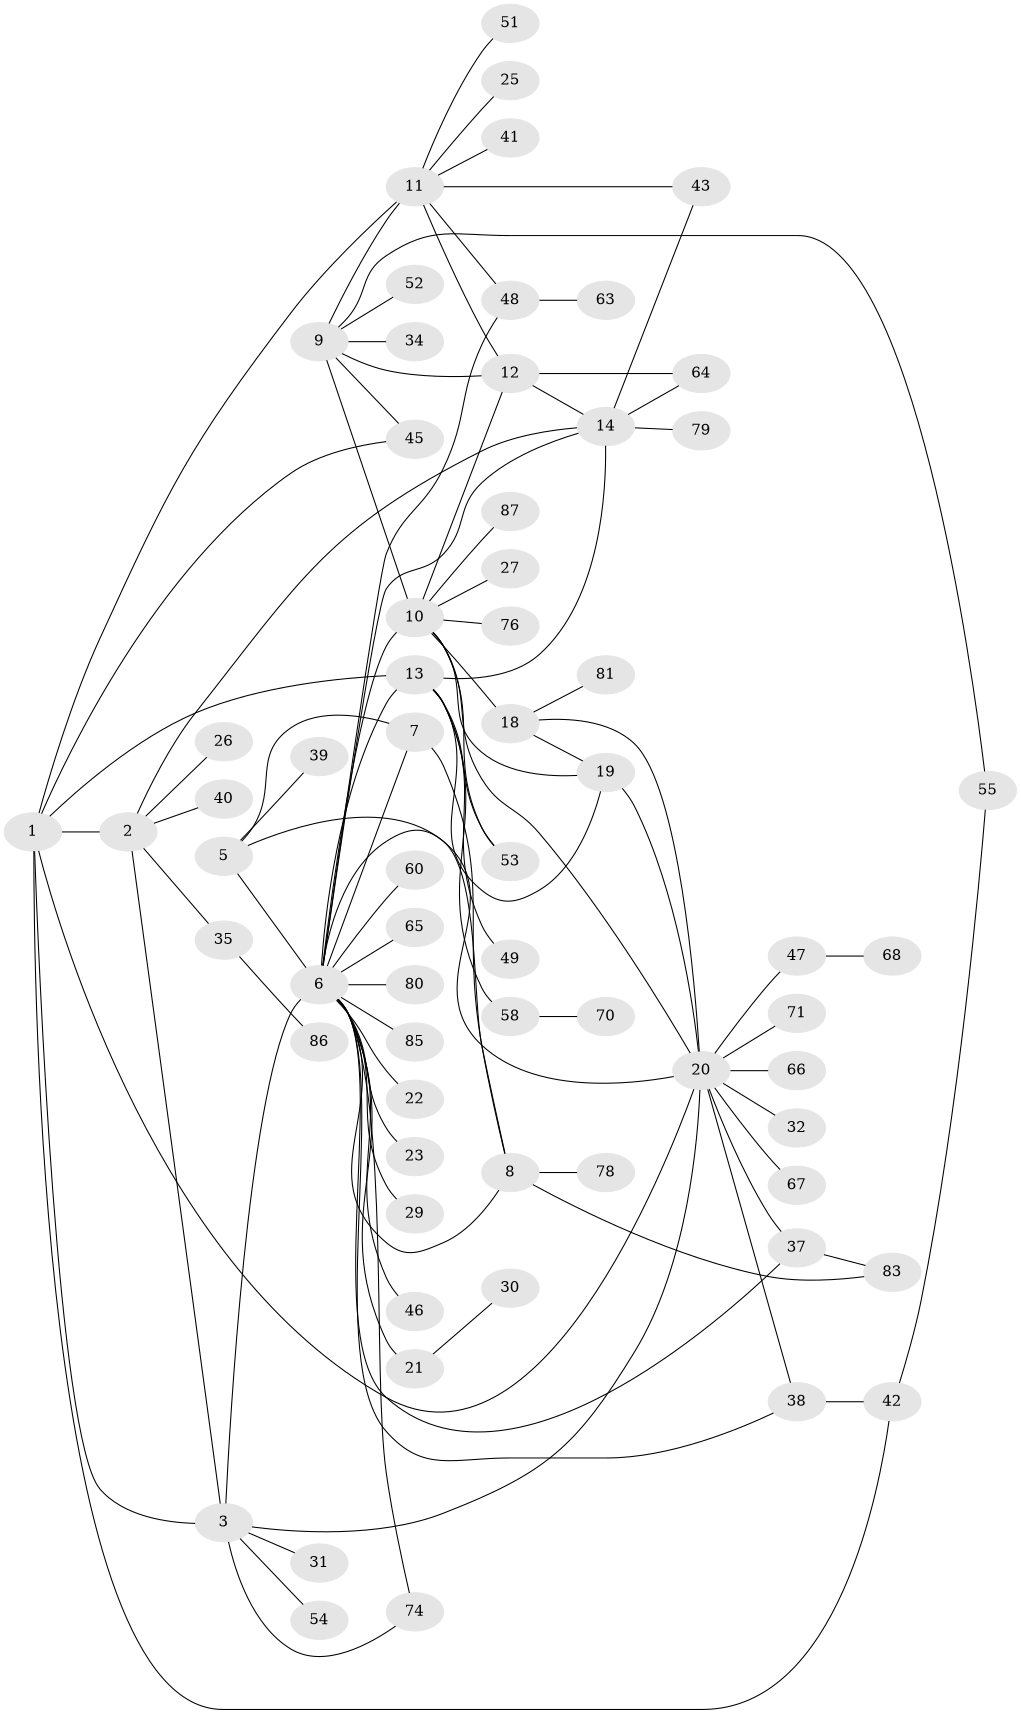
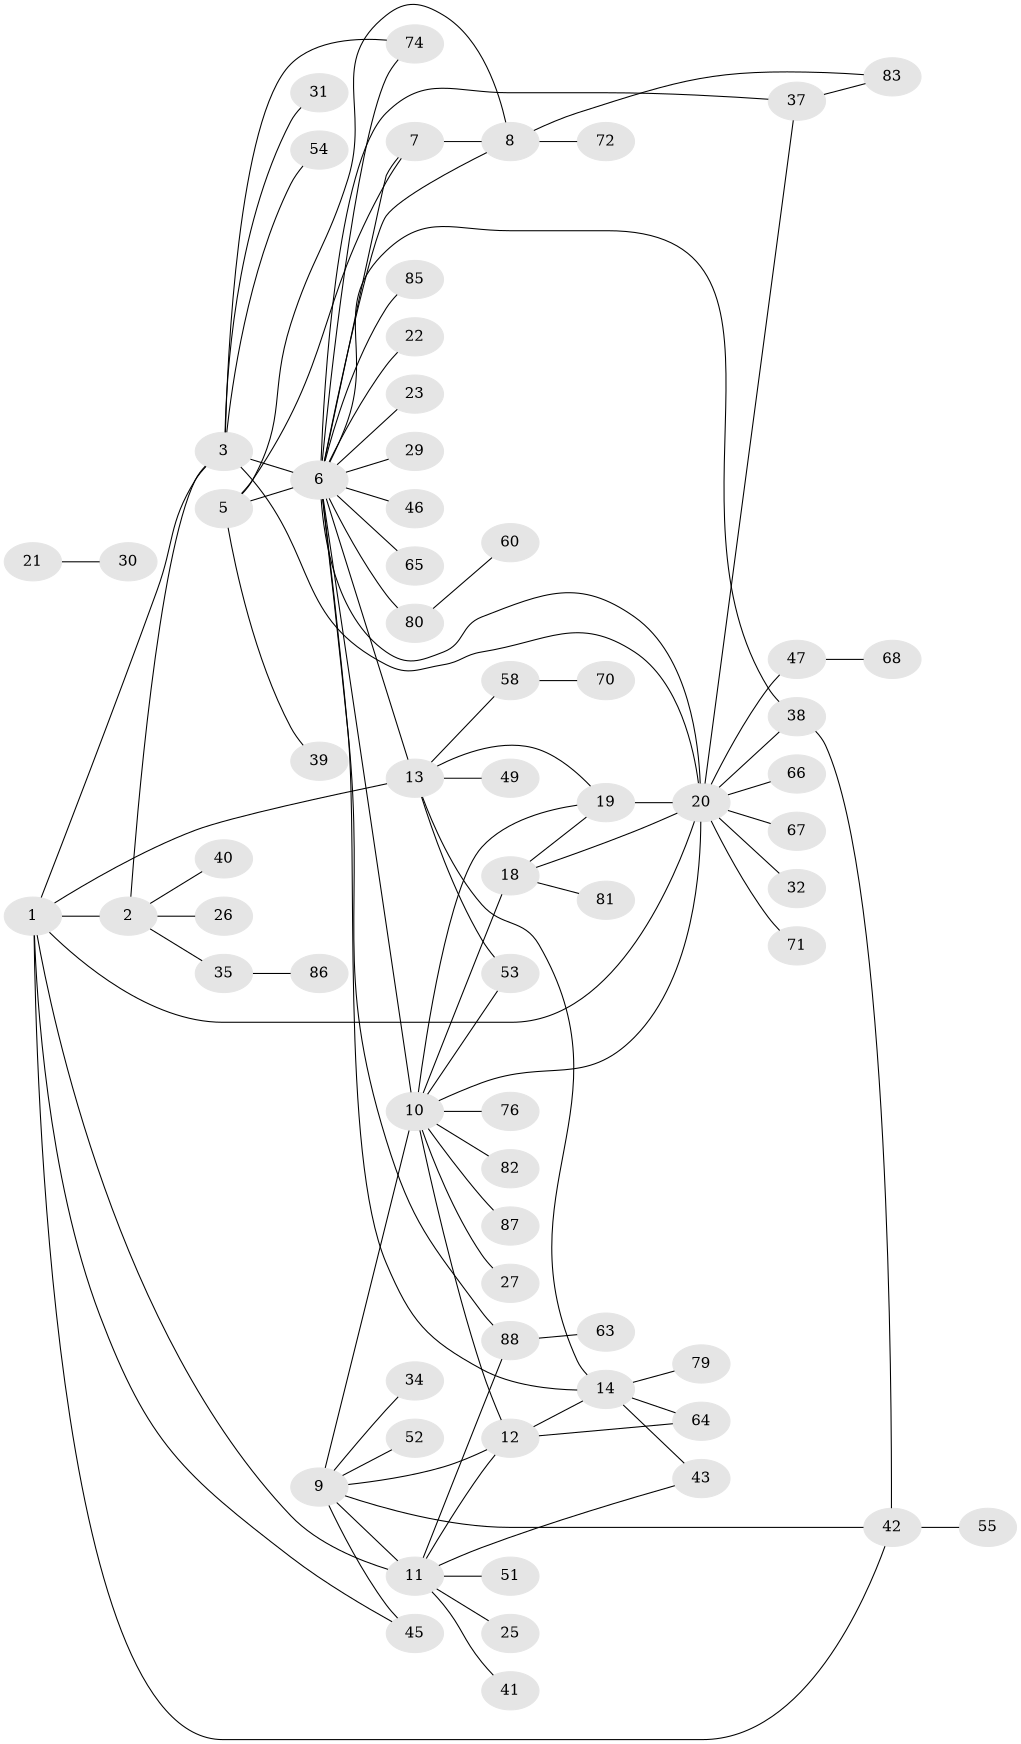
edge "9" -- "55": now "9" -- "42"
node "48": label "48" -> "88"
edge "14" -- "2": removed
edge "60" -- "6": now "60" -- "80"
node "82": added
node "78": label "78" -> "72"
edge "6" -- "21": removed
